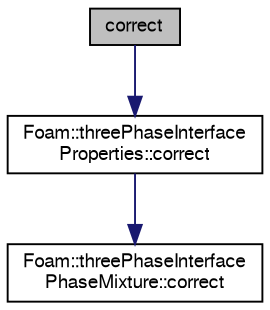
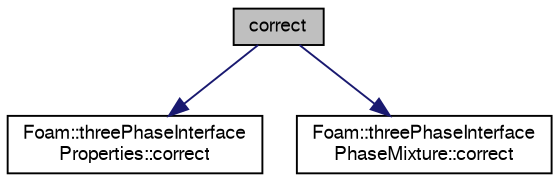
edge "Foam::threePhaseInterface Properties::correct" -> "Foam::threePhaseInterface PhaseMixture::correct": now "correct" -> "Foam::threePhaseInterface PhaseMixture::correct"
